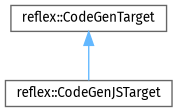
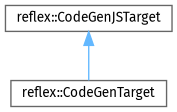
edge "reflex::CodeGenJSTarget" -> "reflex::CodeGenTarget": reversed
